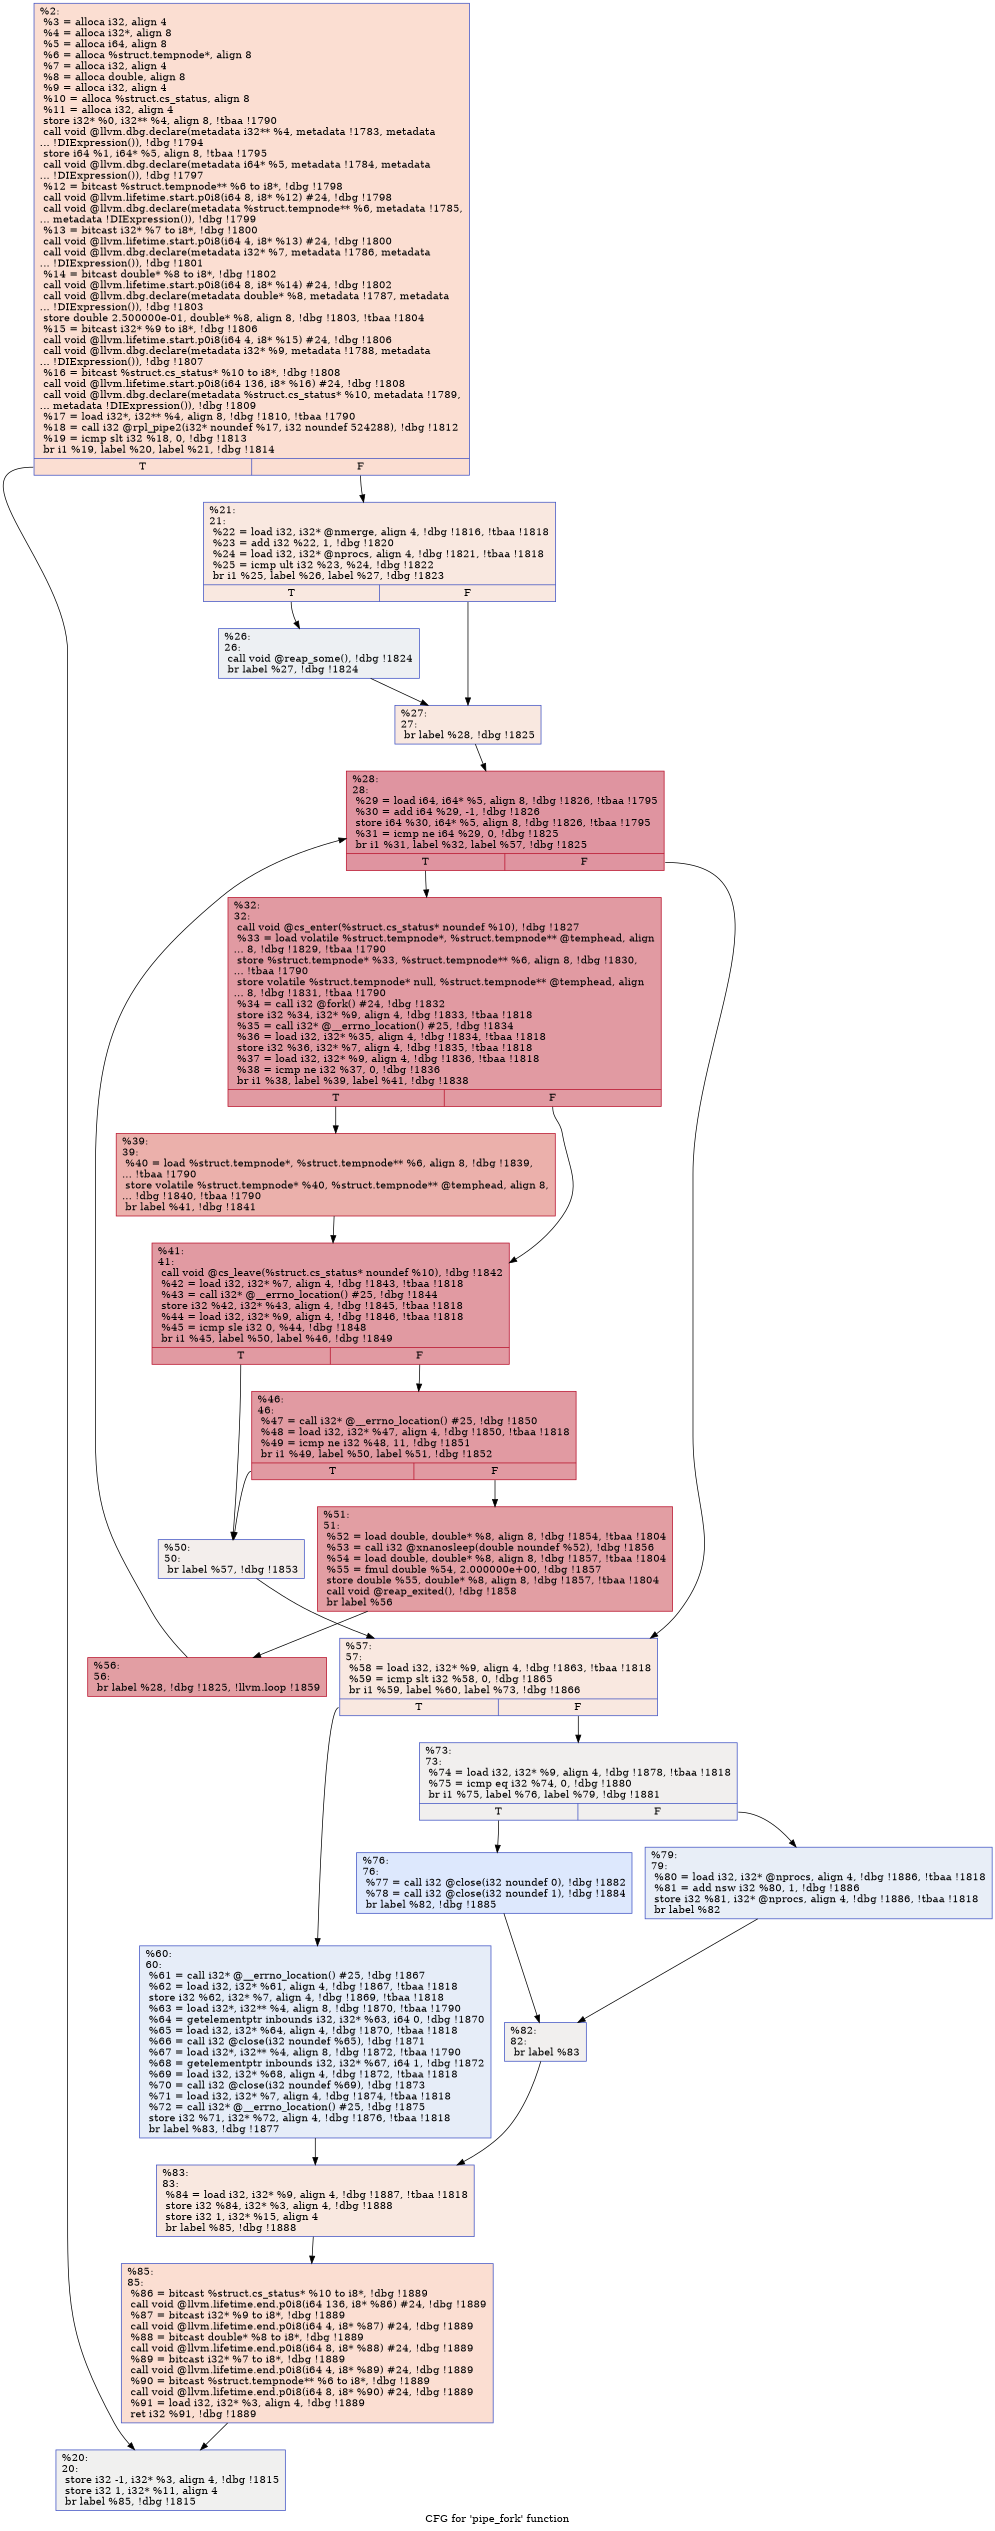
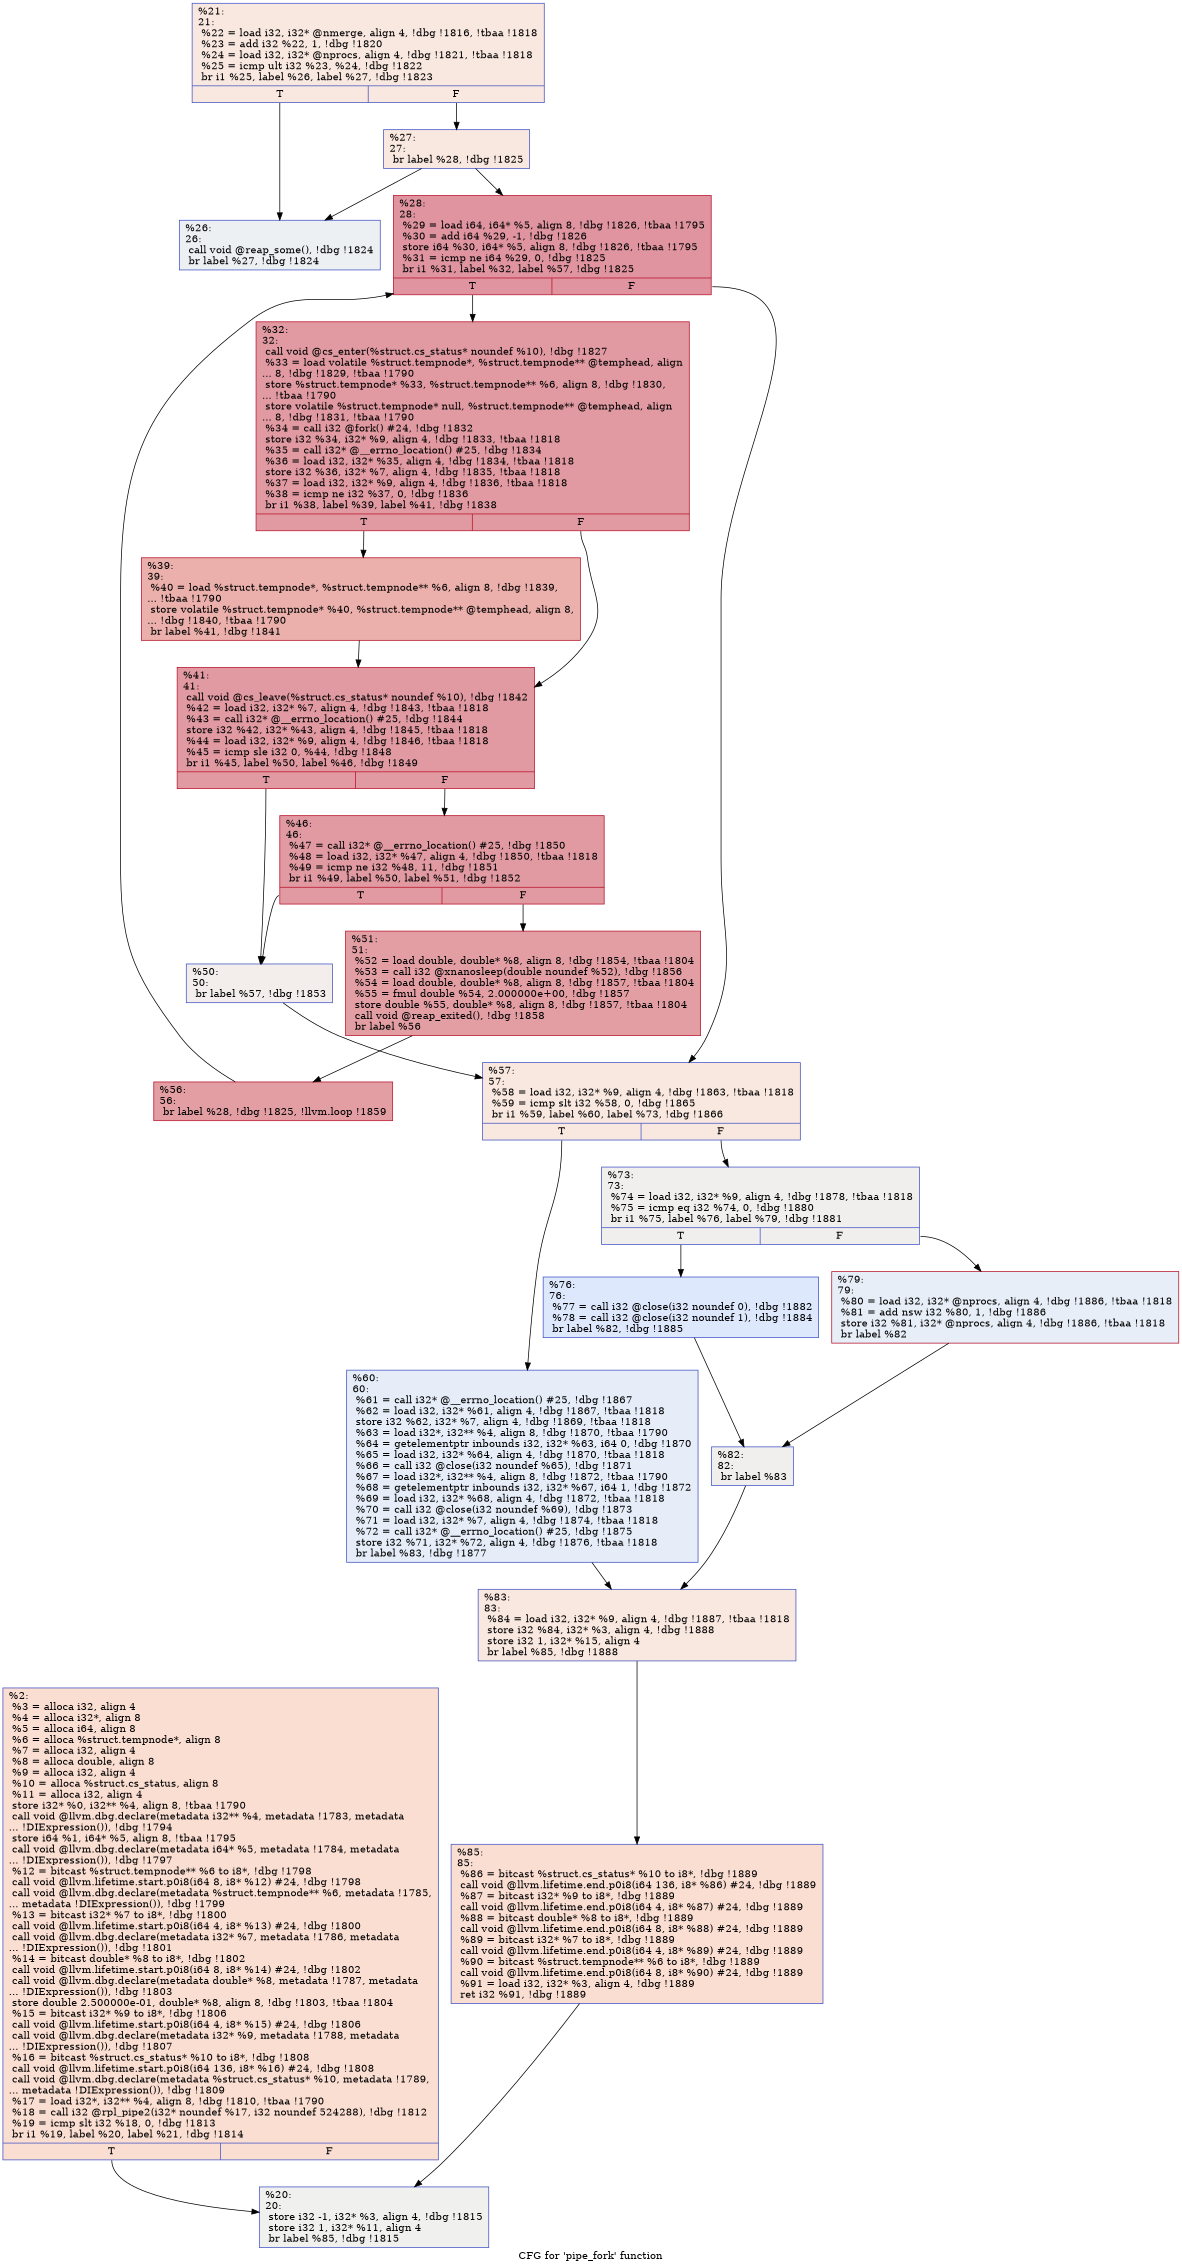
edge "%2:" -> "%21:": removed
edge "%26:" -> "%27:": reversed
node "%79:": color #3d50c3ff -> #b70d28ff
